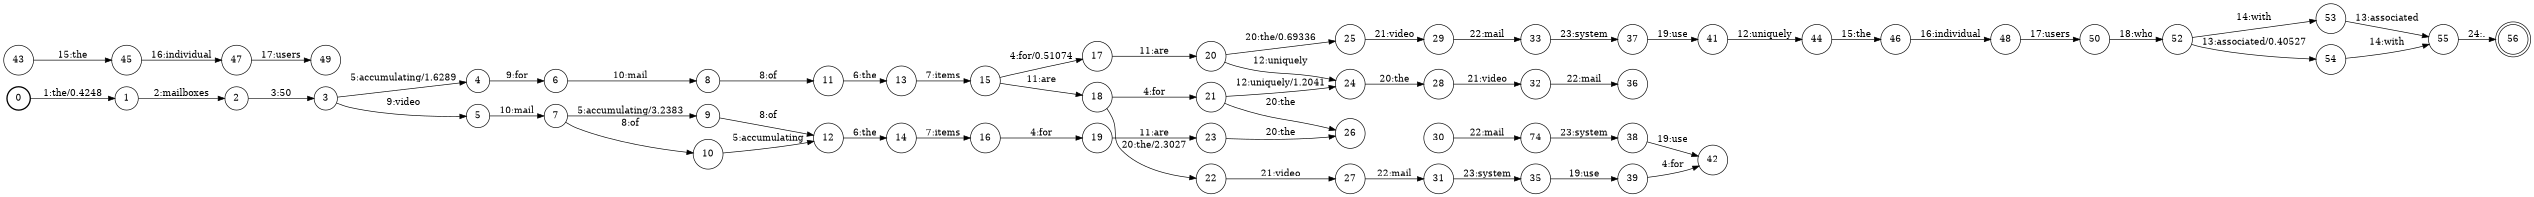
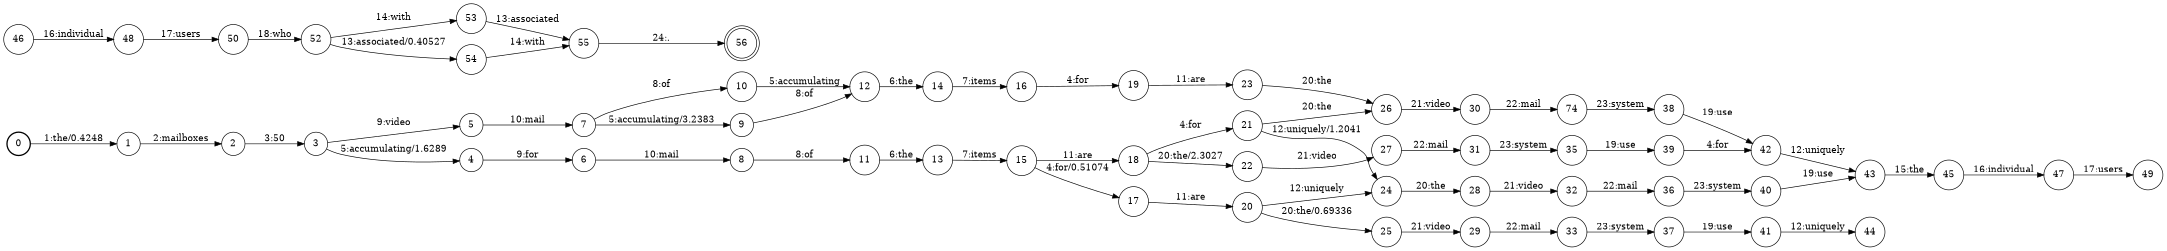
edge "44" -> "46": removed, label "15:the"
edge "26" -> "30": added, label "21:video"
edge "42" -> "43": added, label "12:uniquely"
node "40": added
